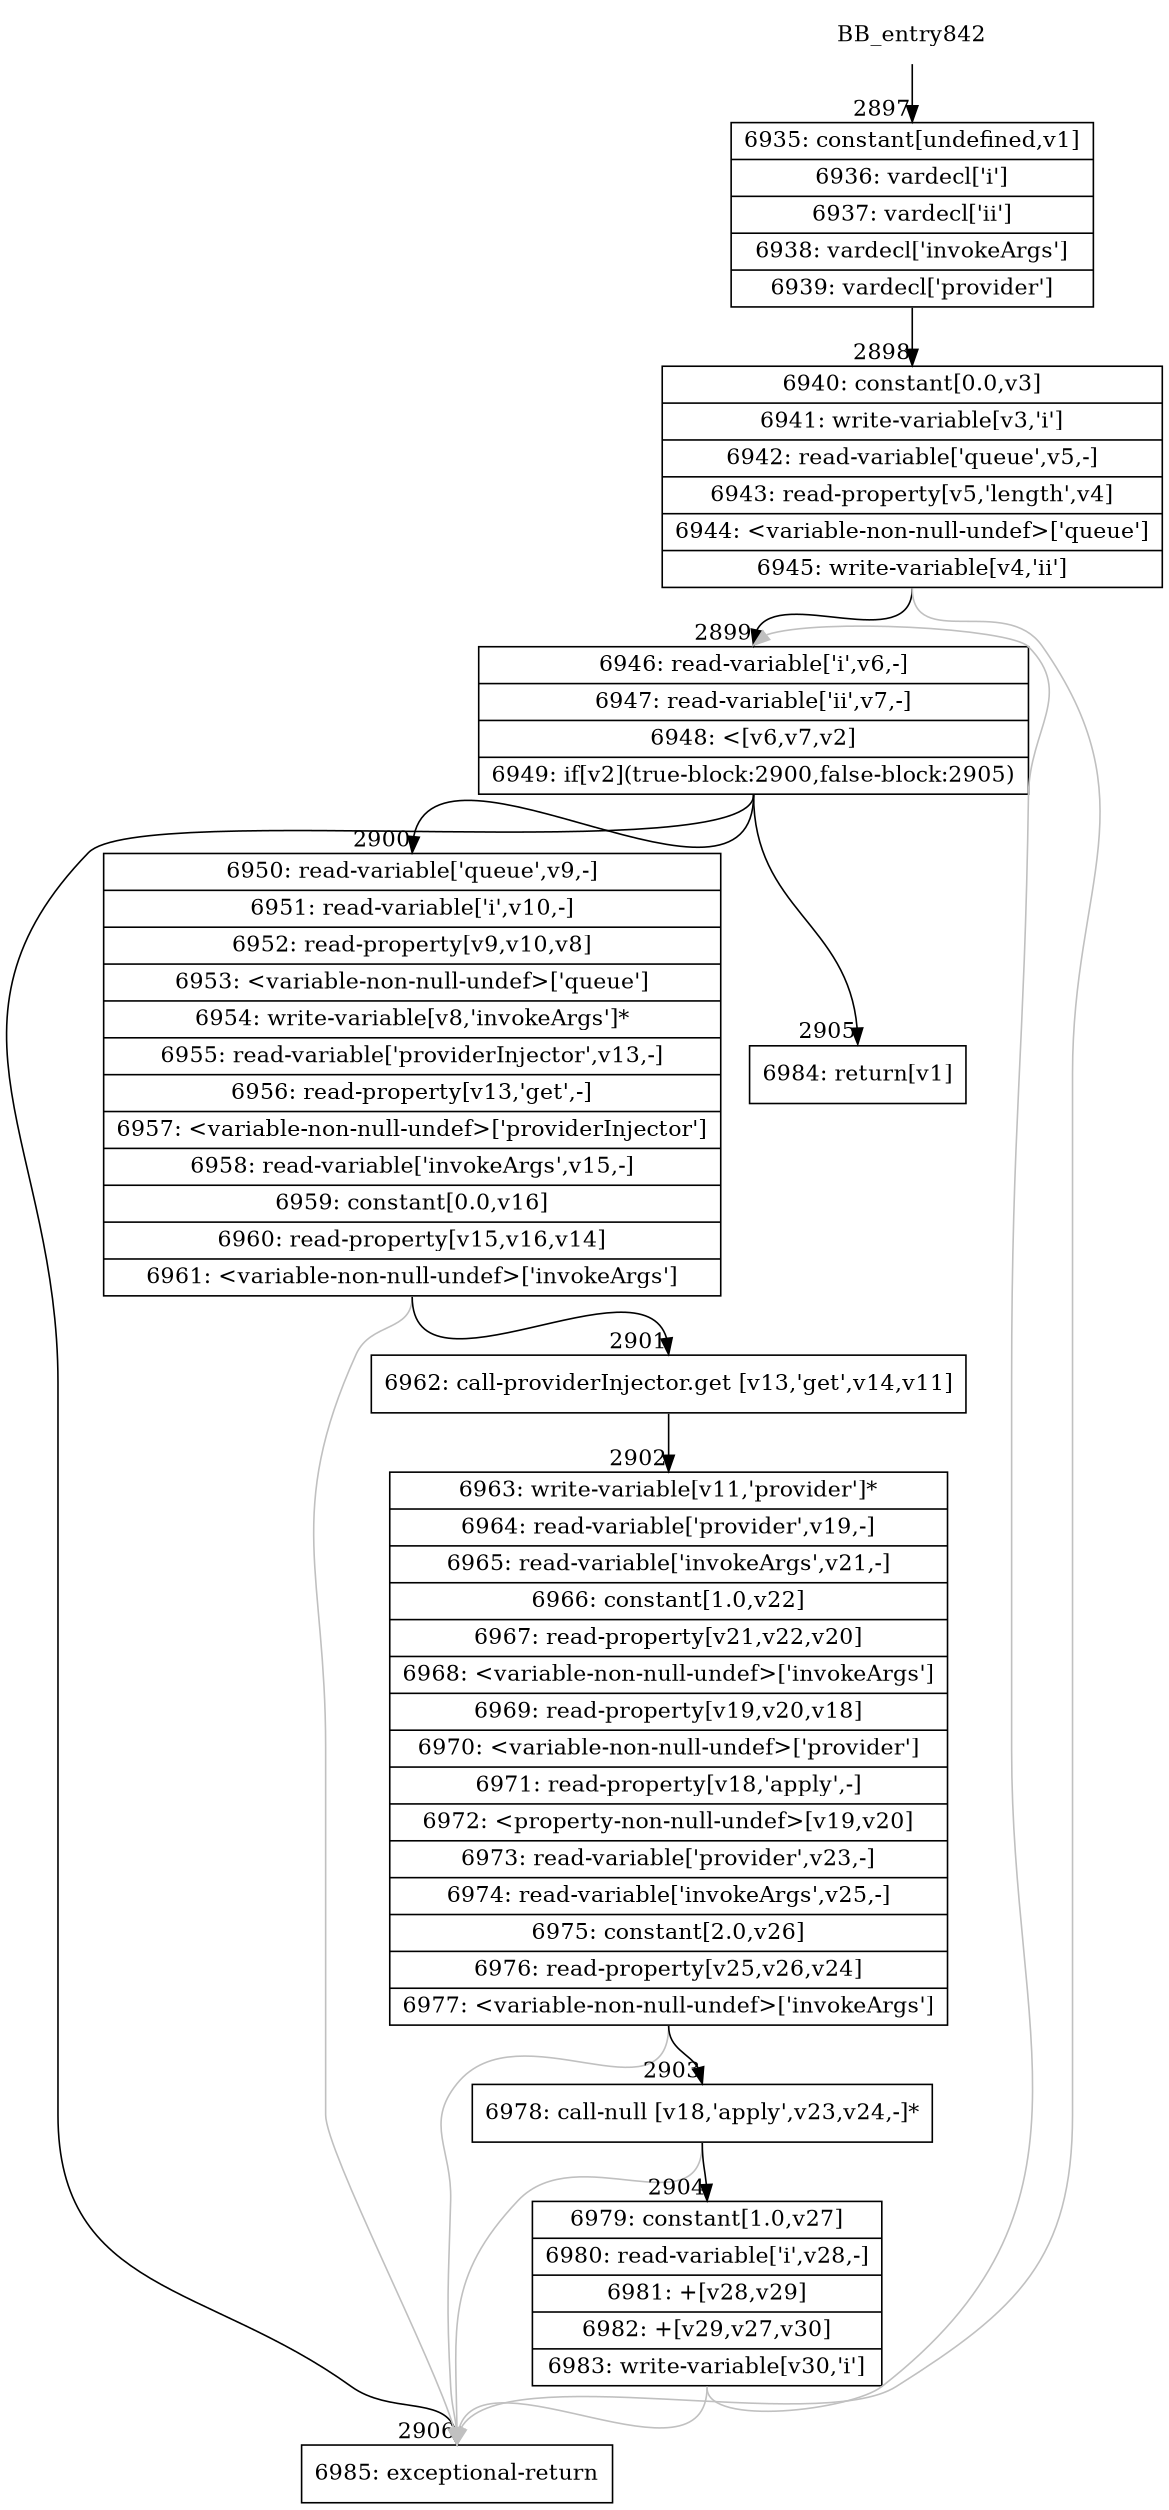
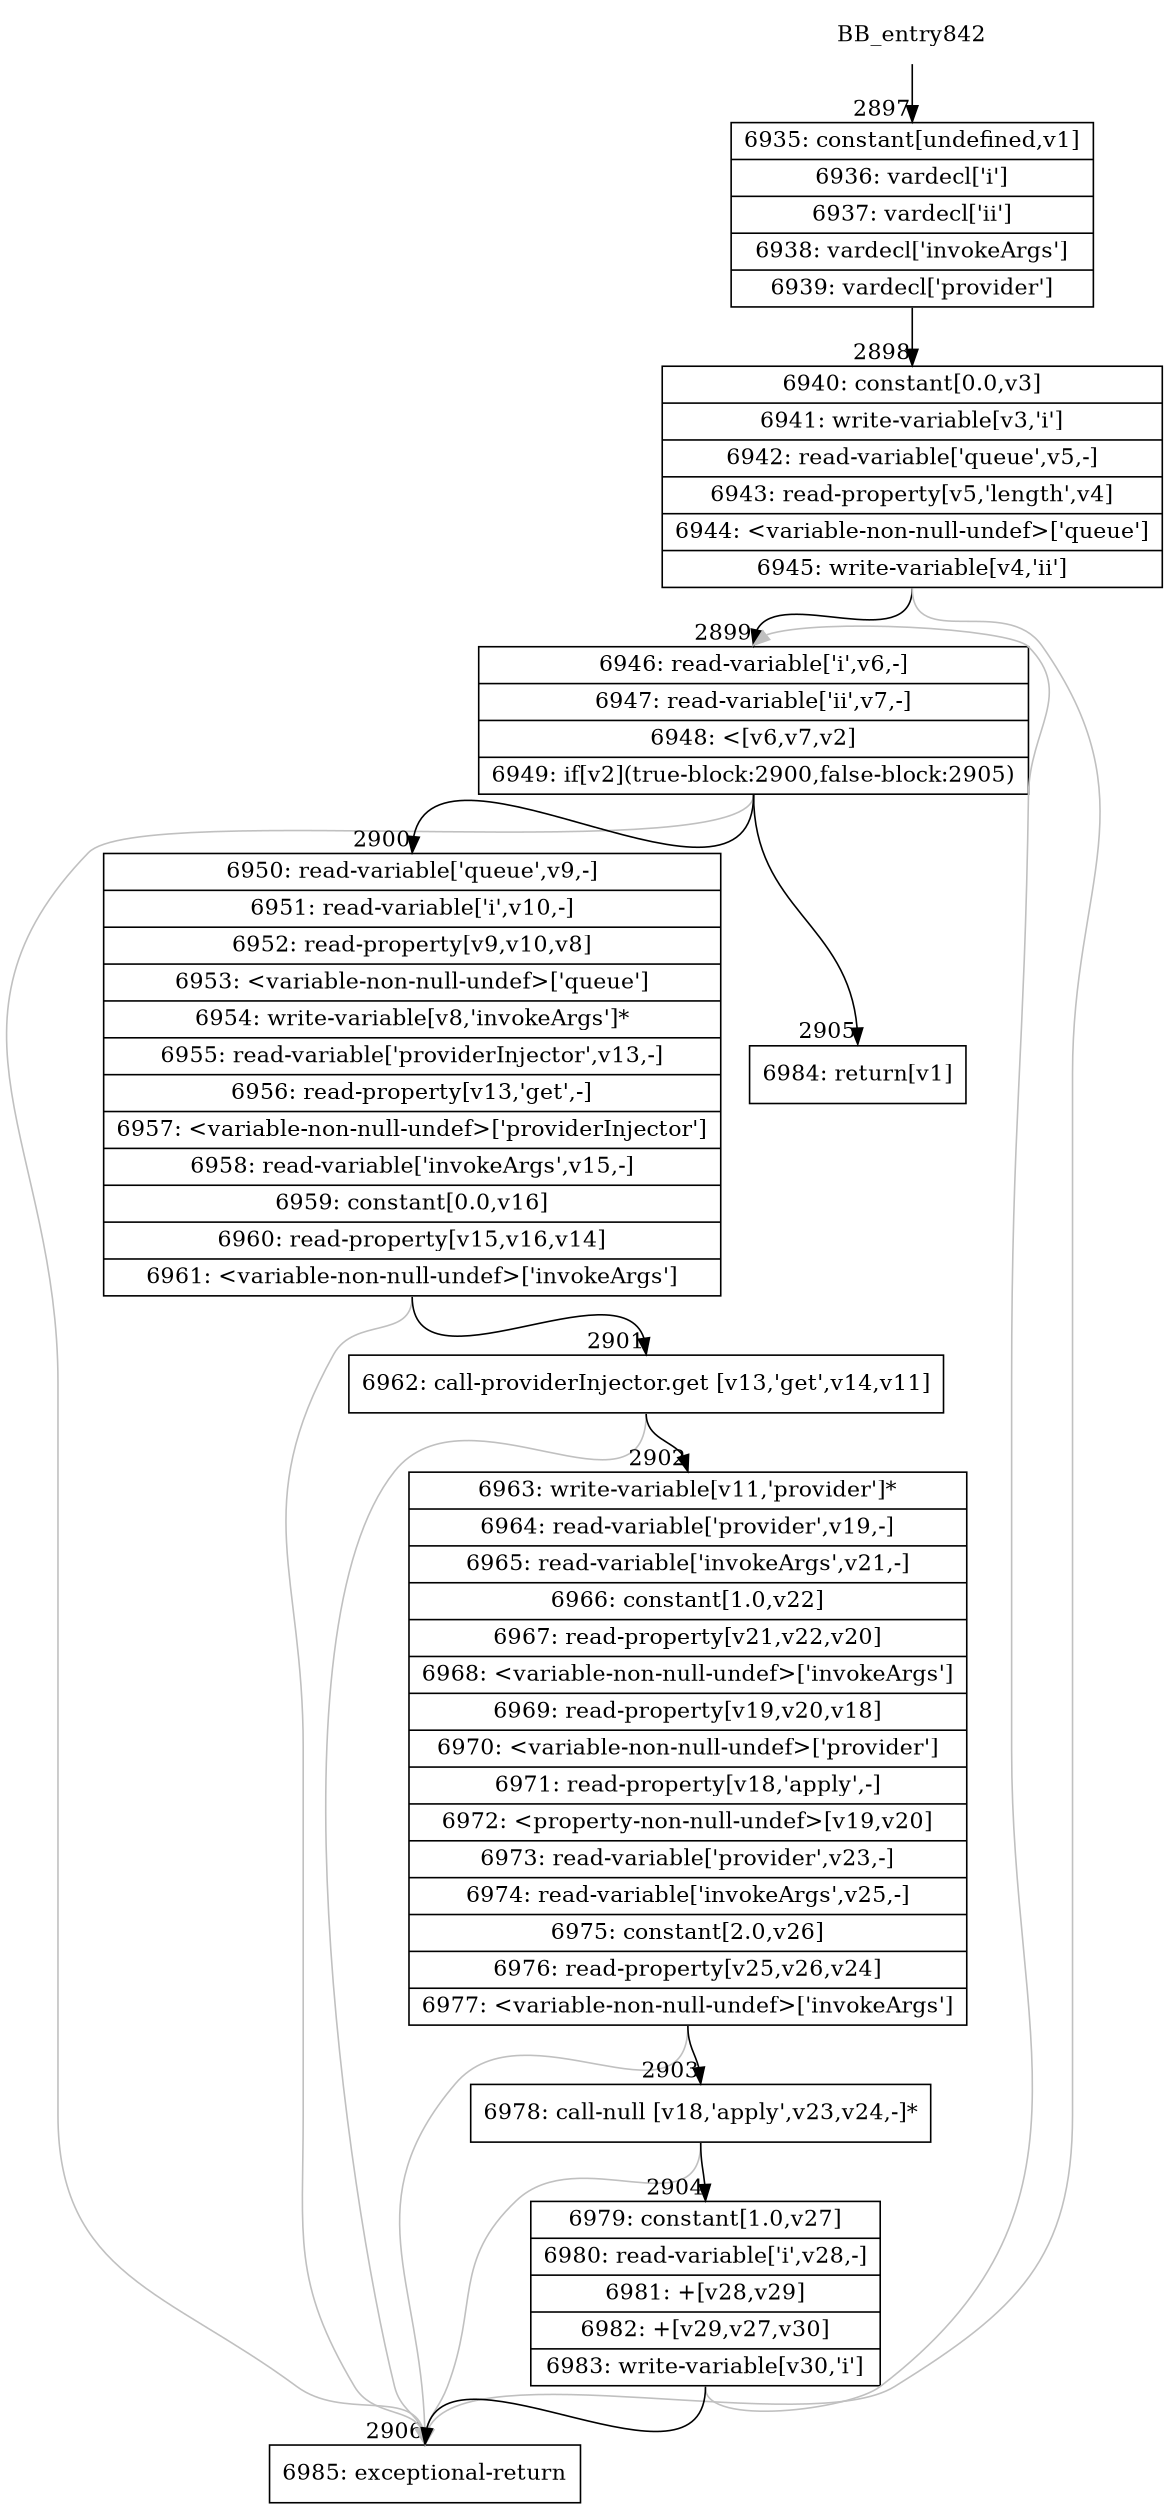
edge "6946: read-variable['i',v6,-]" -> "6985: exceptional-return": color black -> gray
edge "6962: call-providerInjector.get [v13,'get',v14,v11]" -> "6985: exceptional-return": added
edge "6979: constant[1.0,v27]" -> "6985: exceptional-return": color gray -> black
